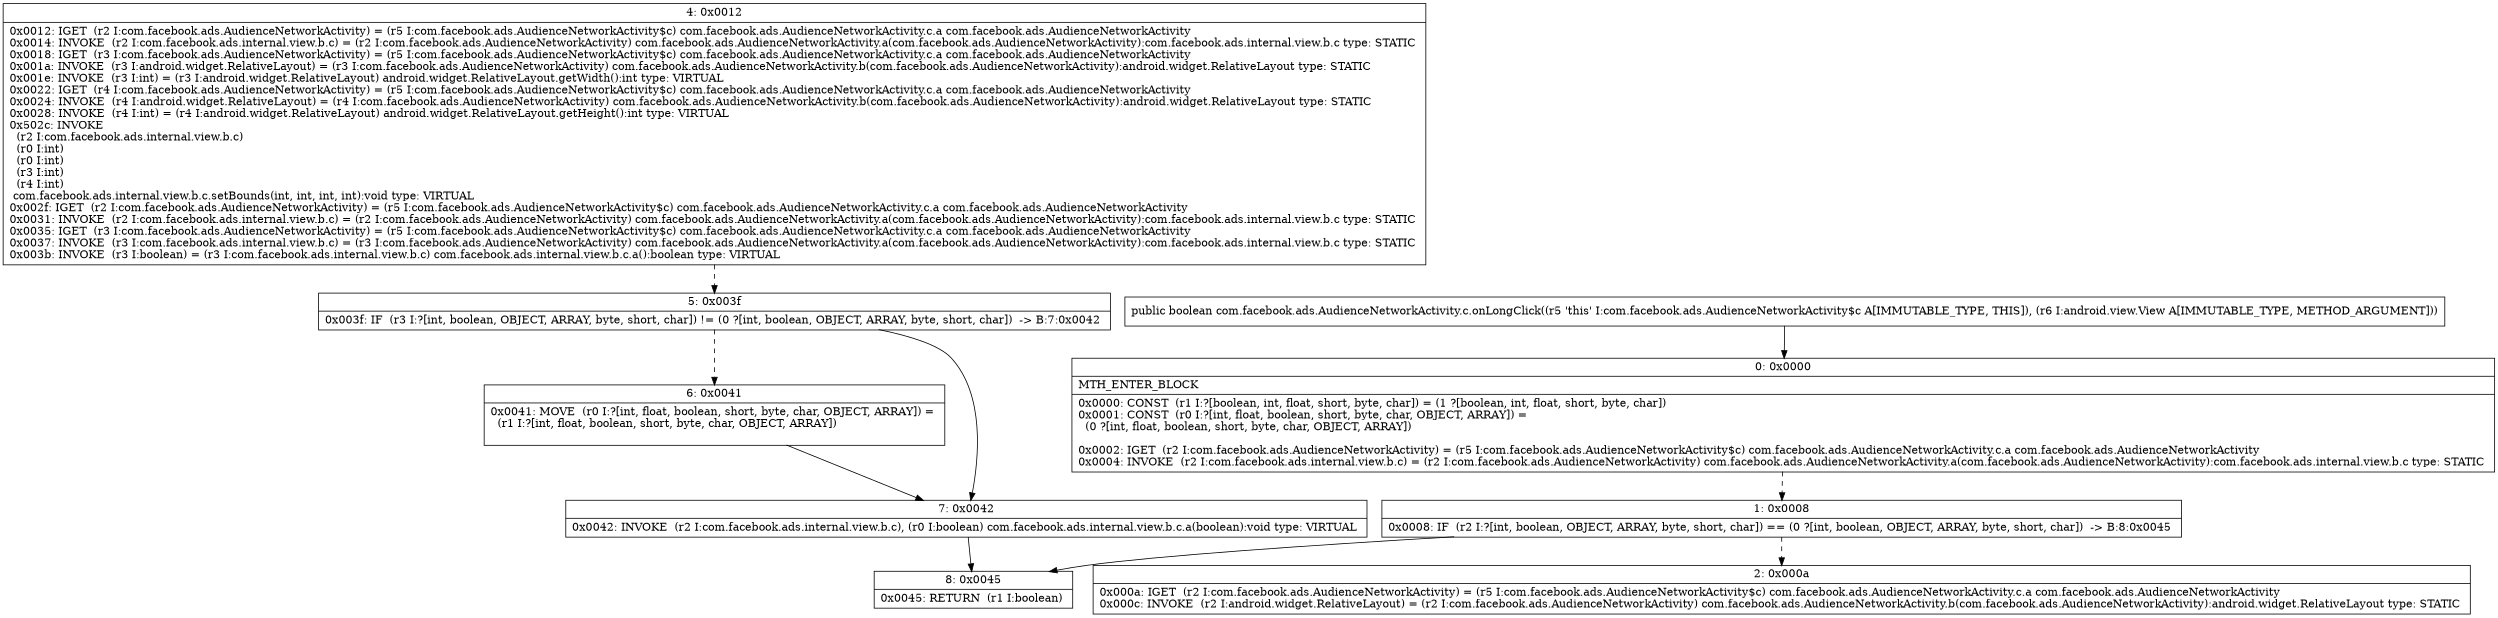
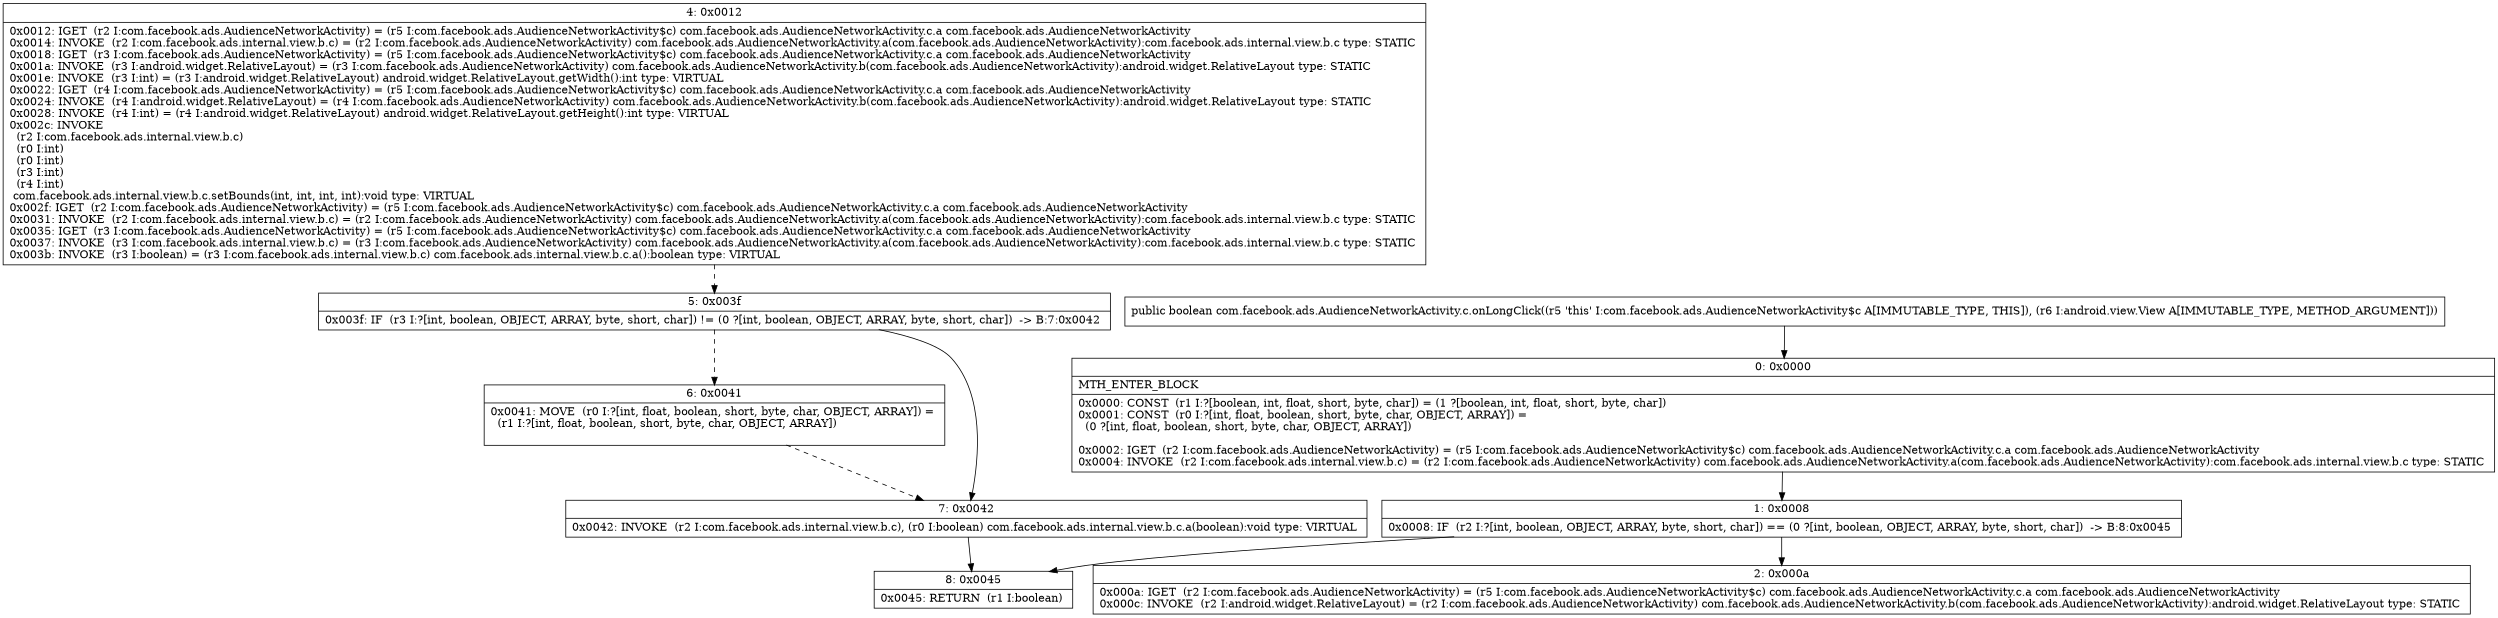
node "4: 0x0012": text "0x502c: INVOKE" -> "0x002c: INVOKE"
edge "6: 0x0041" -> "7: 0x0042": style solid -> dashed
edge "0: 0x0000" -> "1: 0x0008": style dashed -> solid
edge "1: 0x0008" -> "2: 0x000a": style dashed -> solid
